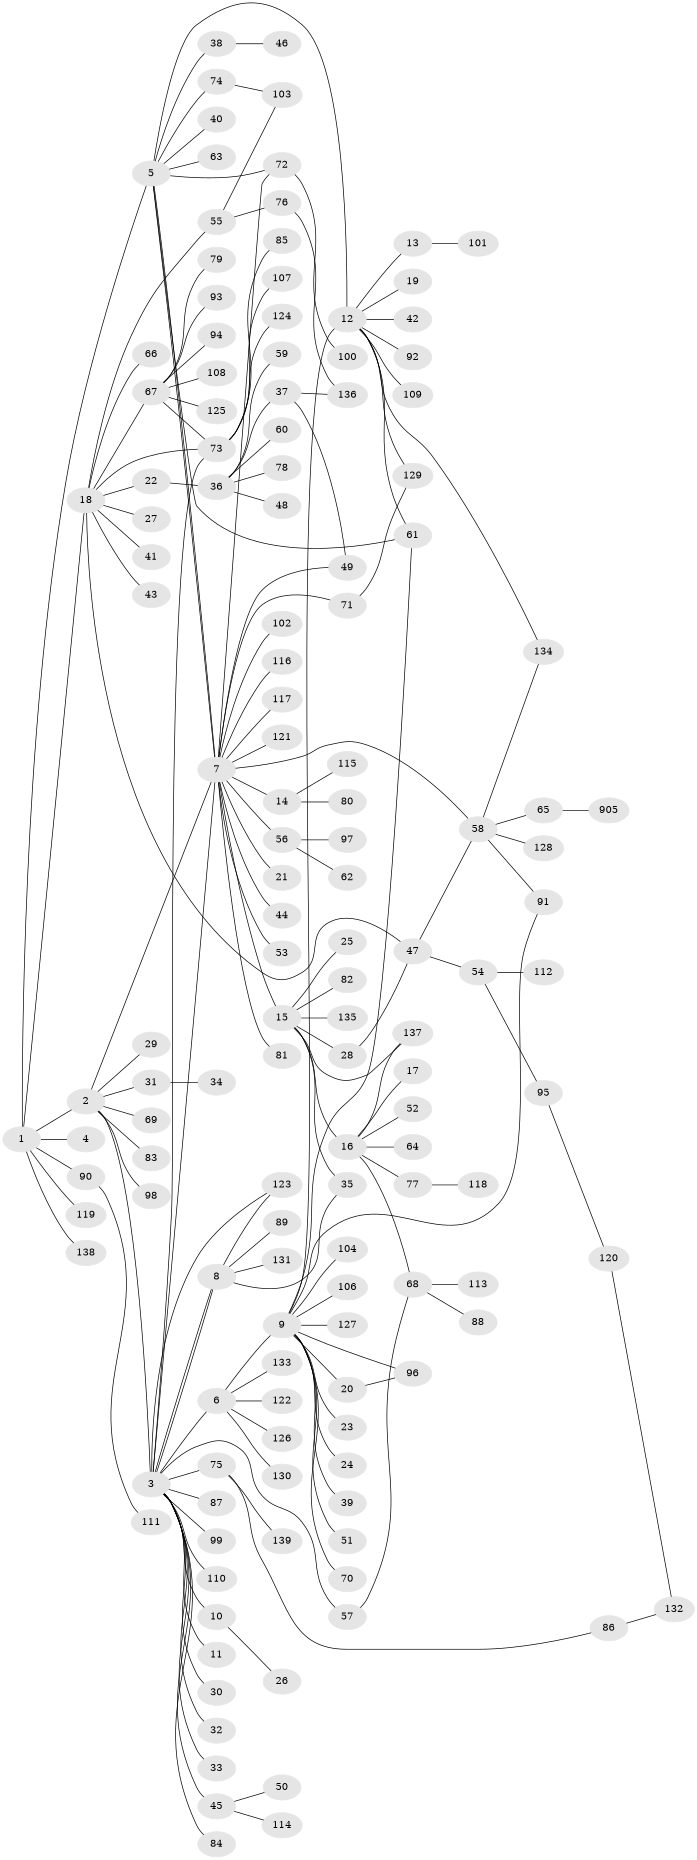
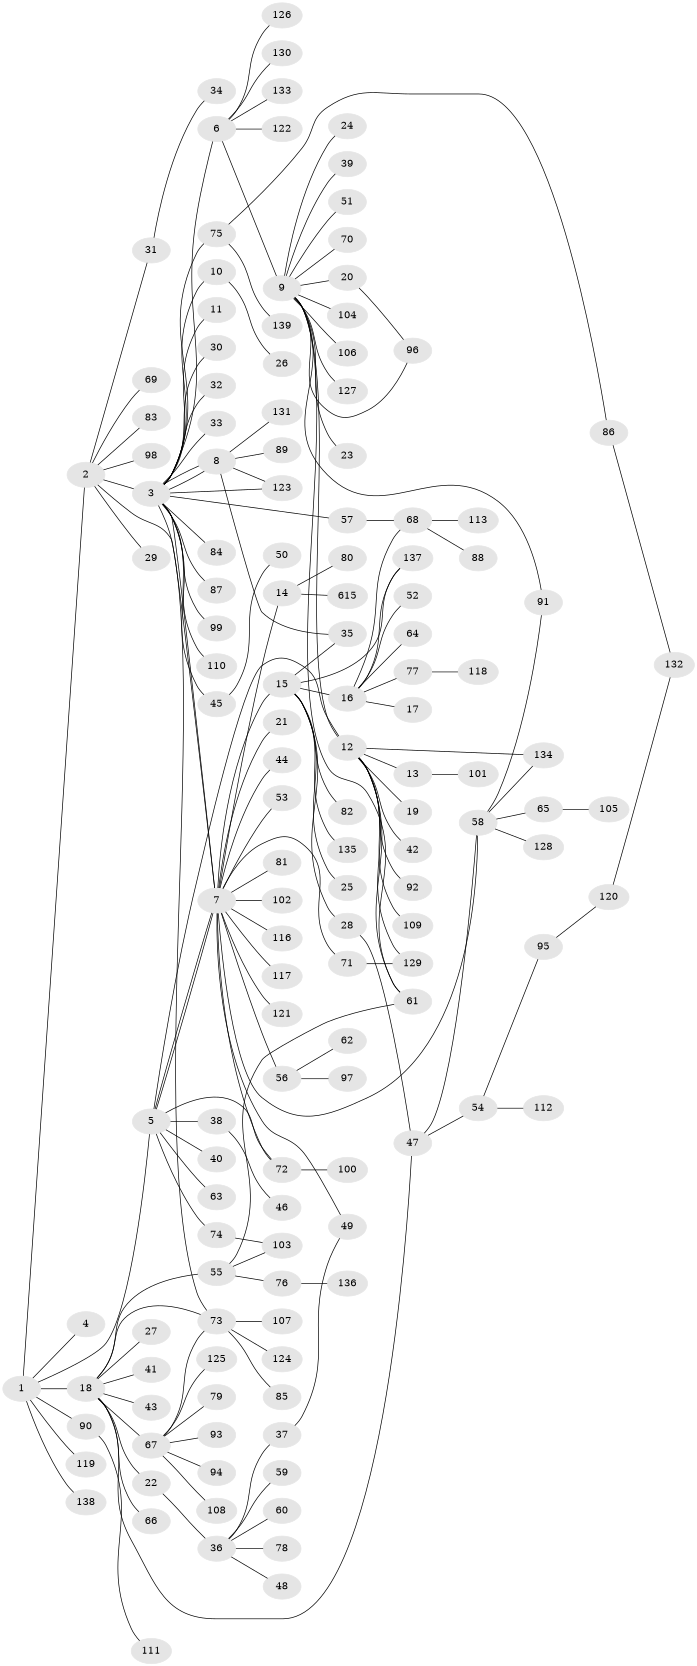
edge "37" -- "136": removed
edge "5" -- "61": now "55" -- "61"
node "115": label "115" -> "615"
node "905": label "905" -> "105"
node "114": removed
